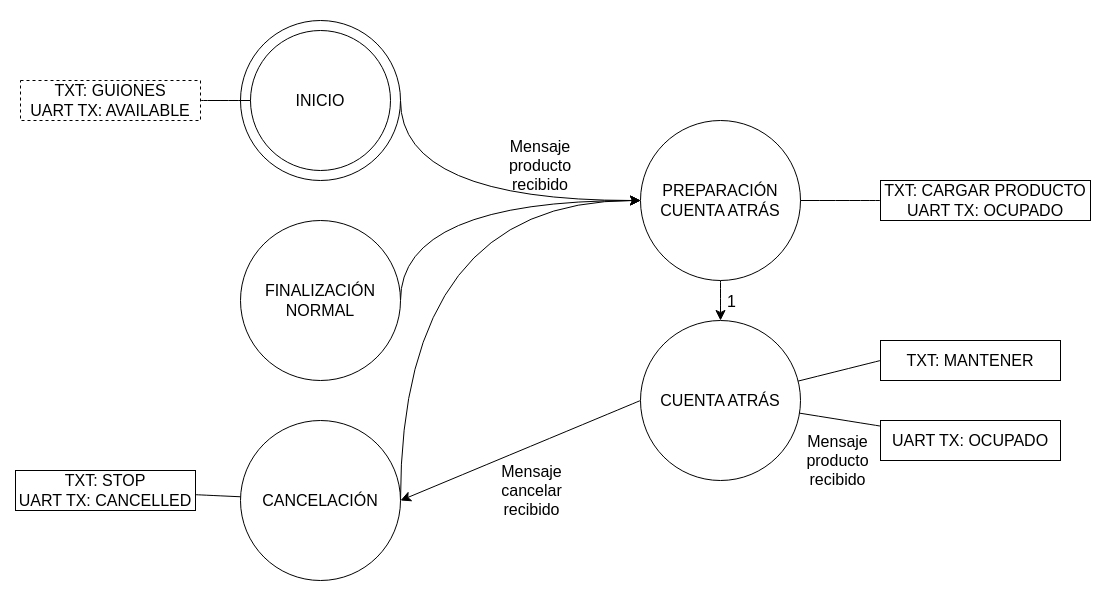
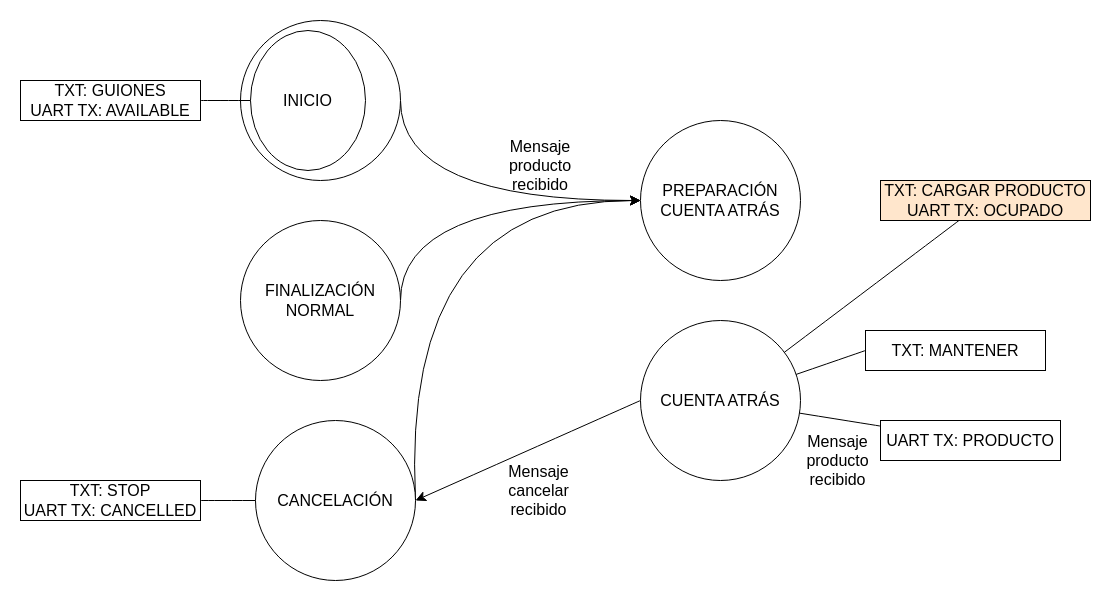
node "TXT: GUIONES UART TX: AVAILABLE": style dashed -> solid
node "INICIO": size 140x140 -> 115x140
edge "PREPARACIÓN CUENTA ATRÁS" -- "TXT: CARGAR PRODUCTO UART TX: OCUPADO": now "CUENTA ATRÁS" -- "TXT: CARGAR PRODUCTO UART TX: OCUPADO"
node "TXT: CARGAR PRODUCTO UART TX: OCUPADO": fillcolor #ffffff -> #ffe6cc
edge "PREPARACIÓN CUENTA ATRÁS" -> "CUENTA ATRÁS": removed, label "1"
node "TXT: MANTENER": moved (971, 361) -> (956, 351)
node "UART TX: OCUPADO": label "UART TX: OCUPADO" -> "UART TX: PRODUCTO"
node "TXT: STOP UART TX: CANCELLED": moved (106, 491) -> (111, 501)
node "CANCELACIÓN": moved (321, 501) -> (336, 501)
